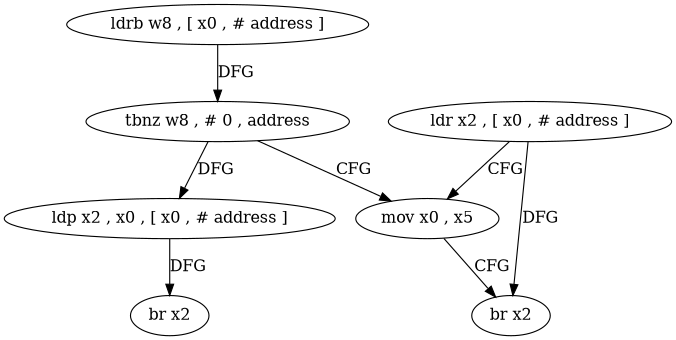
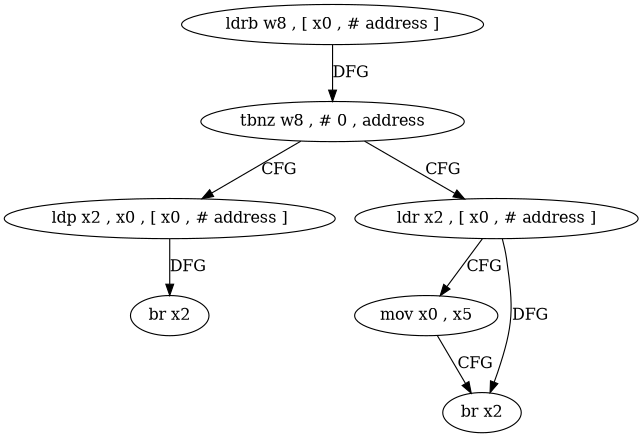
edge "tbnz w8 , # 0 , address" -> "mov x0 , x5": now "tbnz w8 , # 0 , address" -> "ldr x2 , [ x0 , # address ]"
edge "tbnz w8 , # 0 , address" -> "ldp x2 , x0 , [ x0 , # address ]": label "DFG" -> "CFG"
